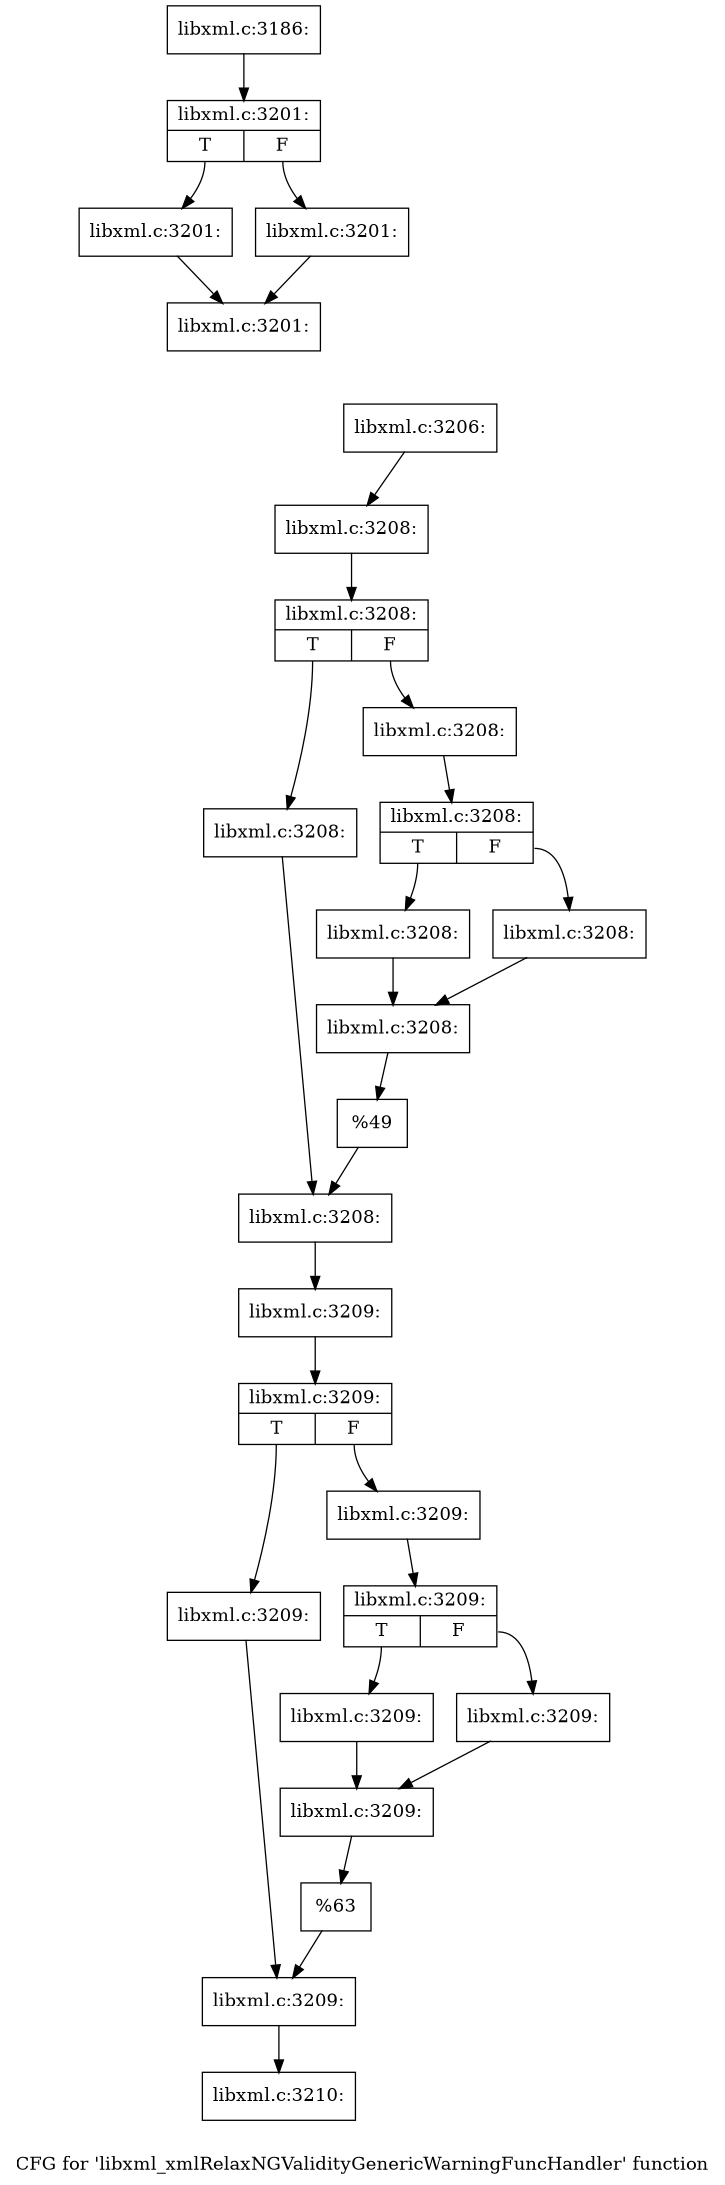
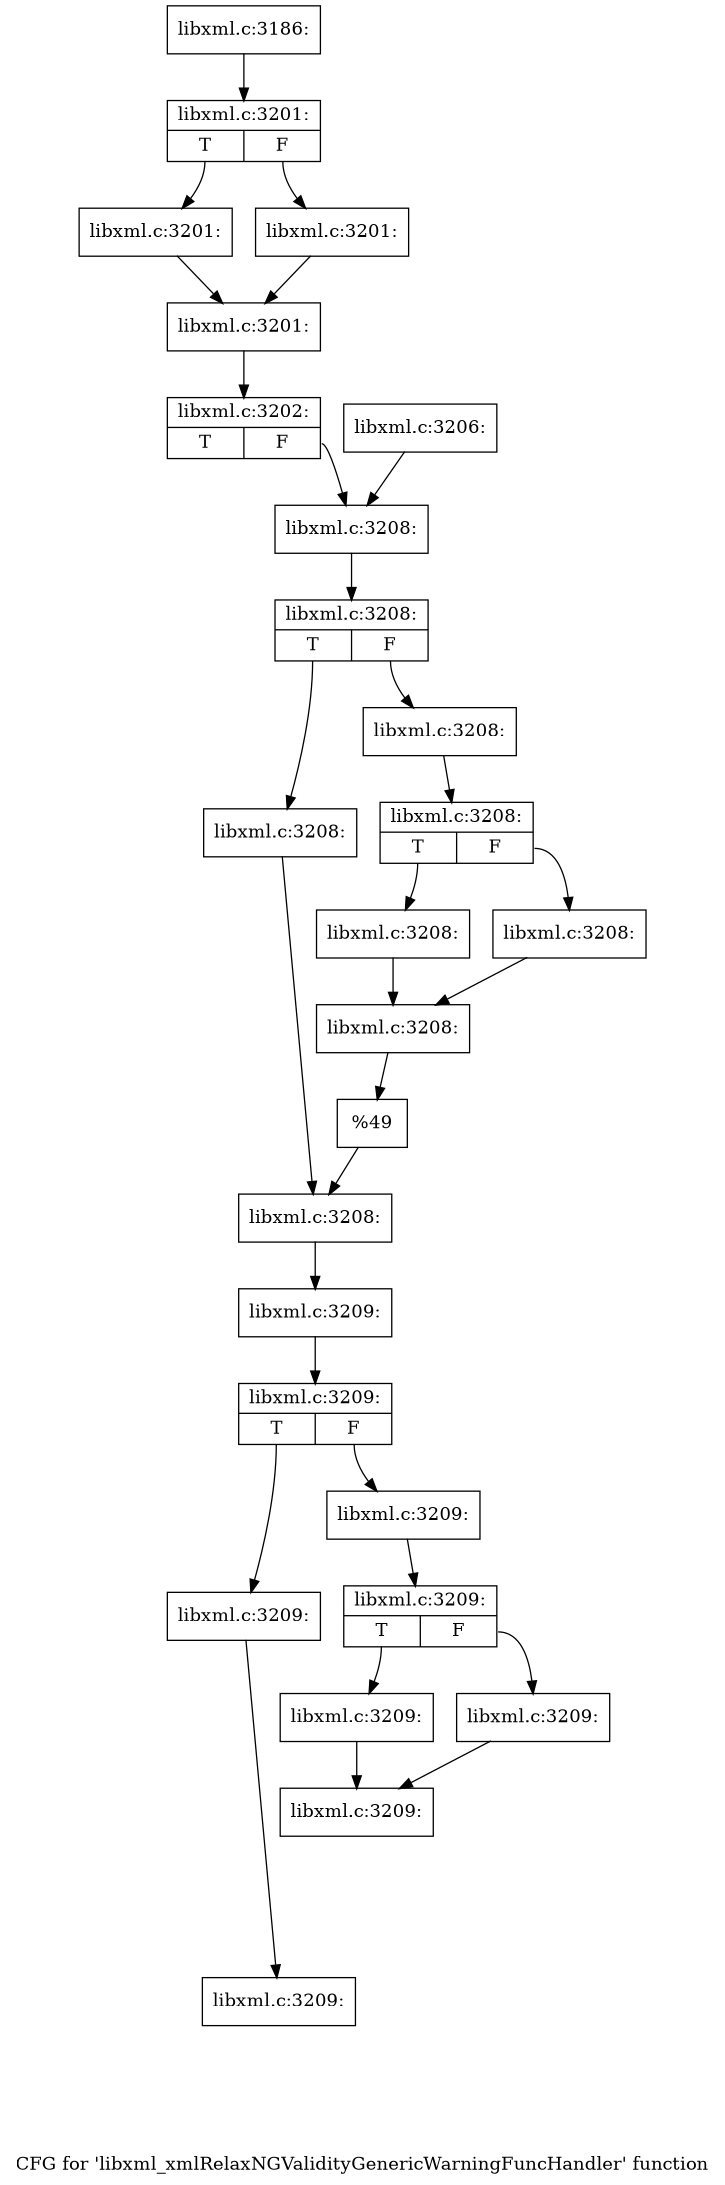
node "libxml.c:3202:": added
node "%63": removed
node "libxml.c:3210:": removed
